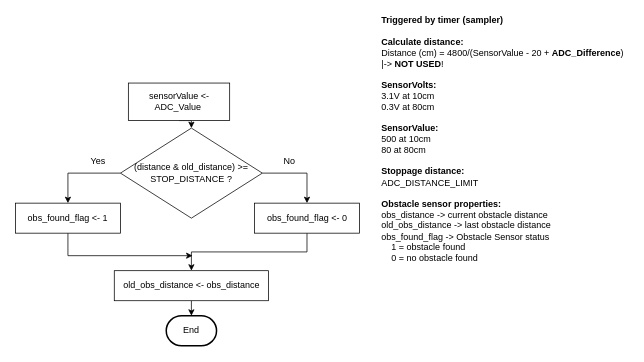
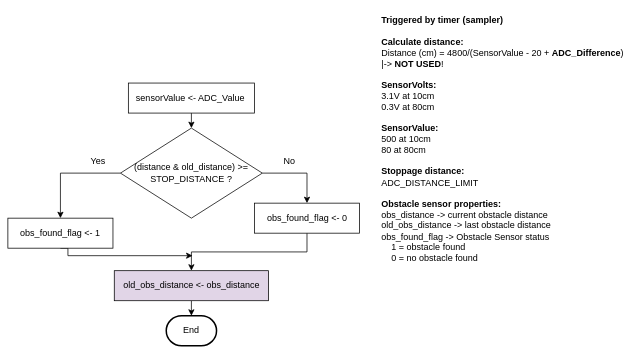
node "sensorValue <- ADC_Value": size 101x38 -> 126x30
node "obs_found_flag <- 1": moved (68, 218) -> (60, 233)
node "old_obs_distance <- obs_distance": fillcolor #ffffff -> #e1d5e7
